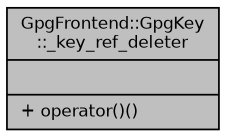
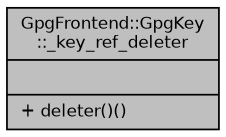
node "GpgFrontend::GpgKey": text "+ operator()()" -> "+ deleter()()"
